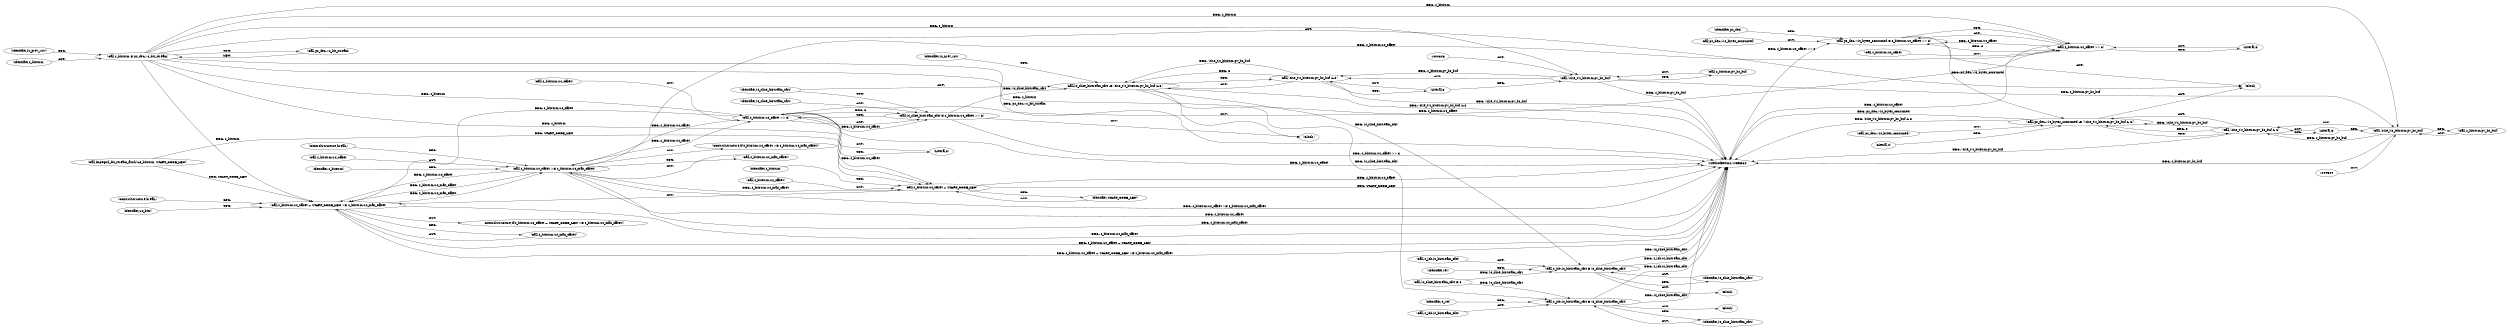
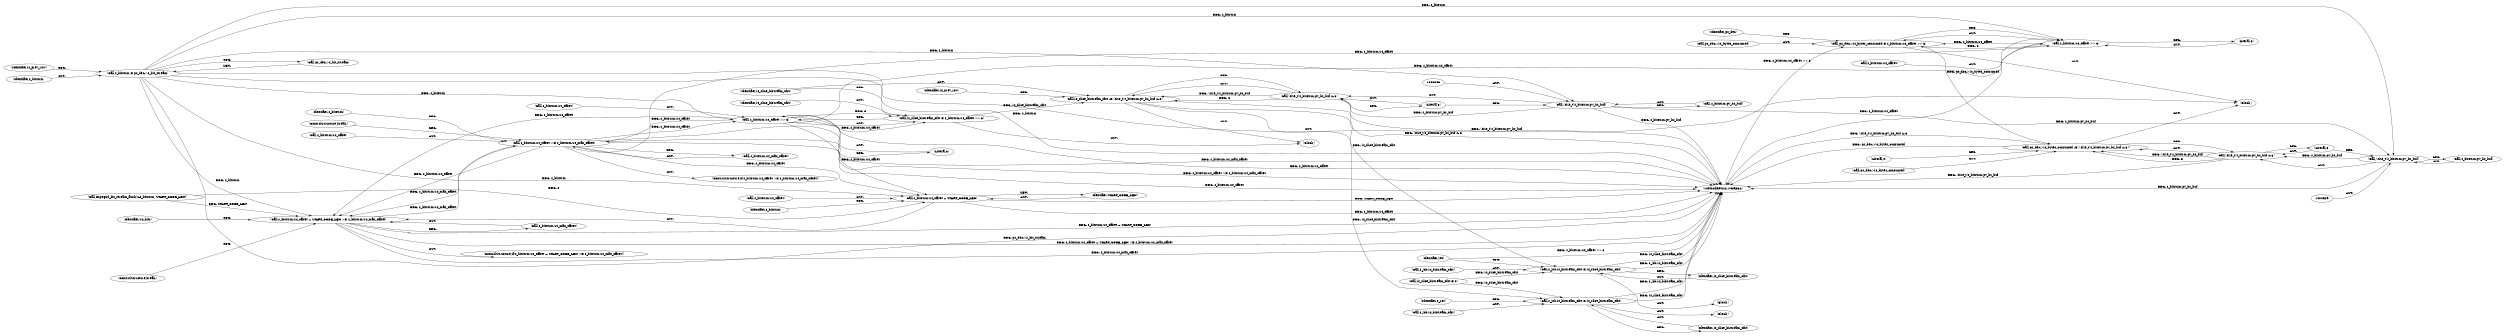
edge "(Call,impeg2d_bit_stream_flush(&s_bitstrm, START_CODE_LEN))" -> "(Call,s_bitstrm.u4_offset + START_CODE_LEN)": label "DDG: START_CODE_LEN" -> "DDG: 3"
edge "(Call,i4_slice_bistream_ofst = s_bitstrm.u4_offset >> 3)" -> "(MethodReturn,WORD32)": now "(Identifier,ret)" -> "(MethodReturn,WORD32)"
edge "(Call,s_bitstrm.u4_offset >= s_bitstrm.u4_max_offset)" -> "(Call,s_bitstrm.u4_offset + START_CODE_LEN)": label "DDG: s_bitstrm.u4_max_offset" -> "DDG: s_bitstrm.u4_offset"
edge "(Call,s_bitstrm.u4_offset + START_CODE_LEN)" -> "(Identifier,START_CODE_LEN)": label "CFG: " -> "LEN: "
